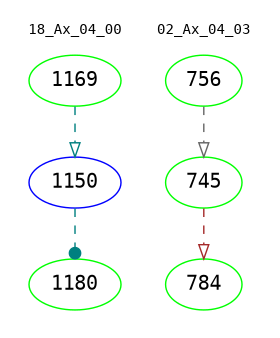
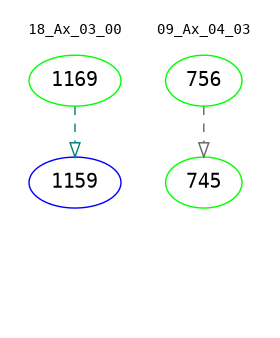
cluster "18_Ax_04_00": label "18_Ax_04_00" -> "18_Ax_03_00"
cluster "02_Ax_04_03": label "02_Ax_04_03" -> "09_Ax_04_03"
node "1150": label "1150" -> "1159"
node "1180": removed
node "784": removed
